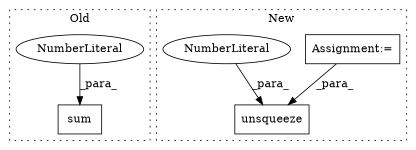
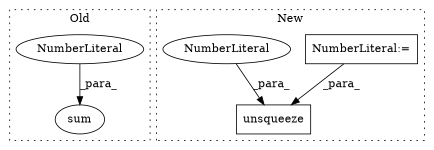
node "Assignment:=": label "Assignment:=" -> "NumberLiteral:="
node "sum": shape box -> ellipse
